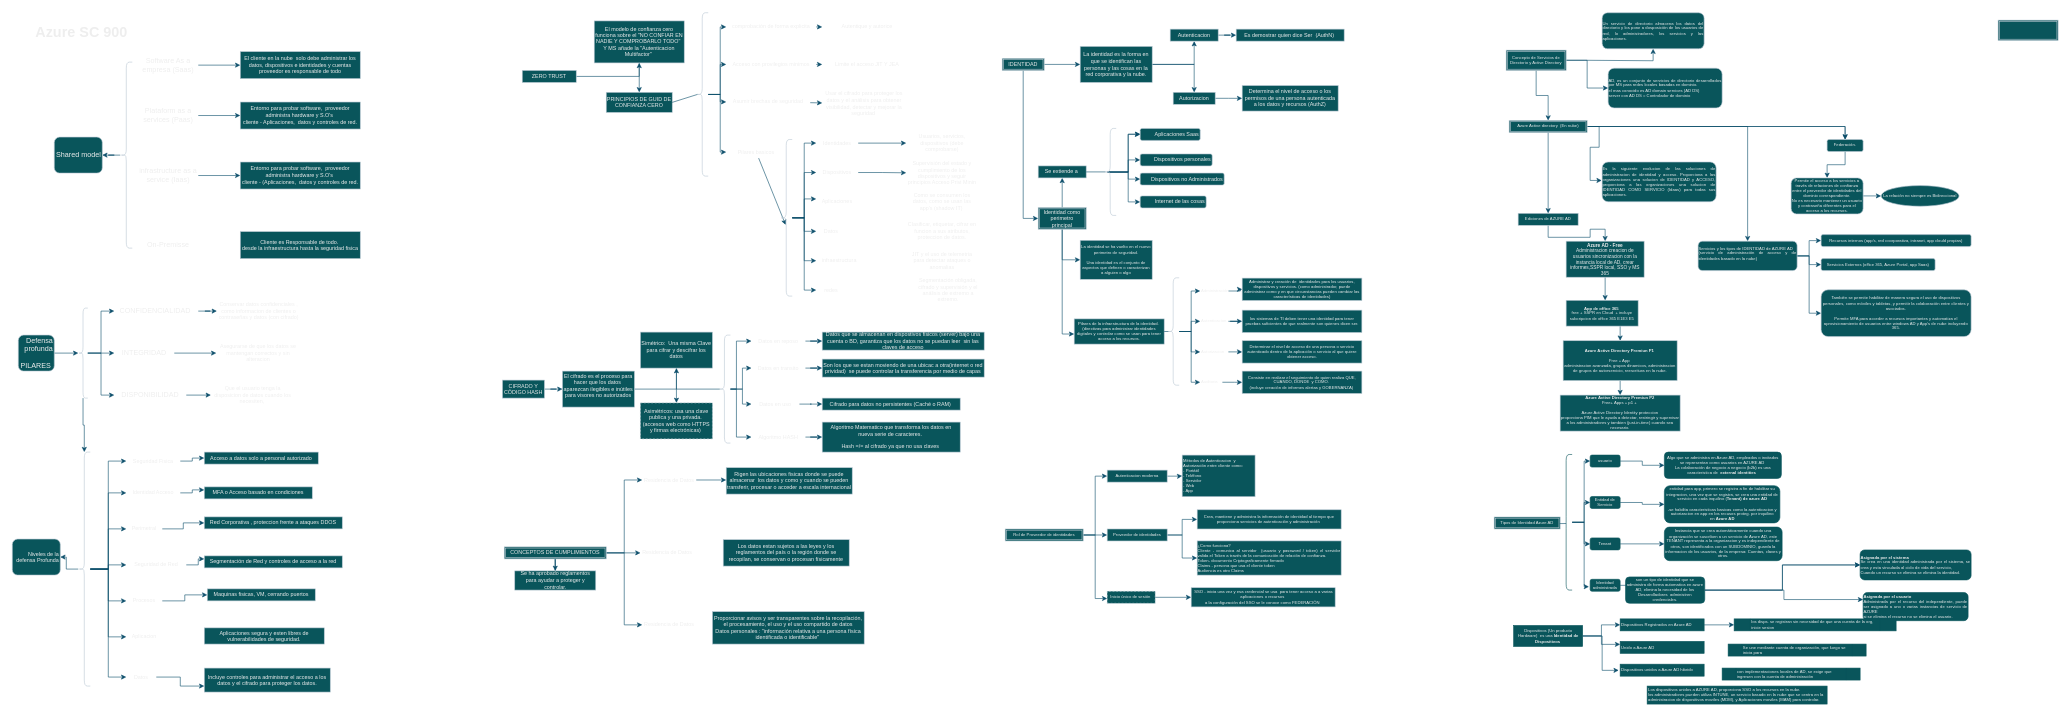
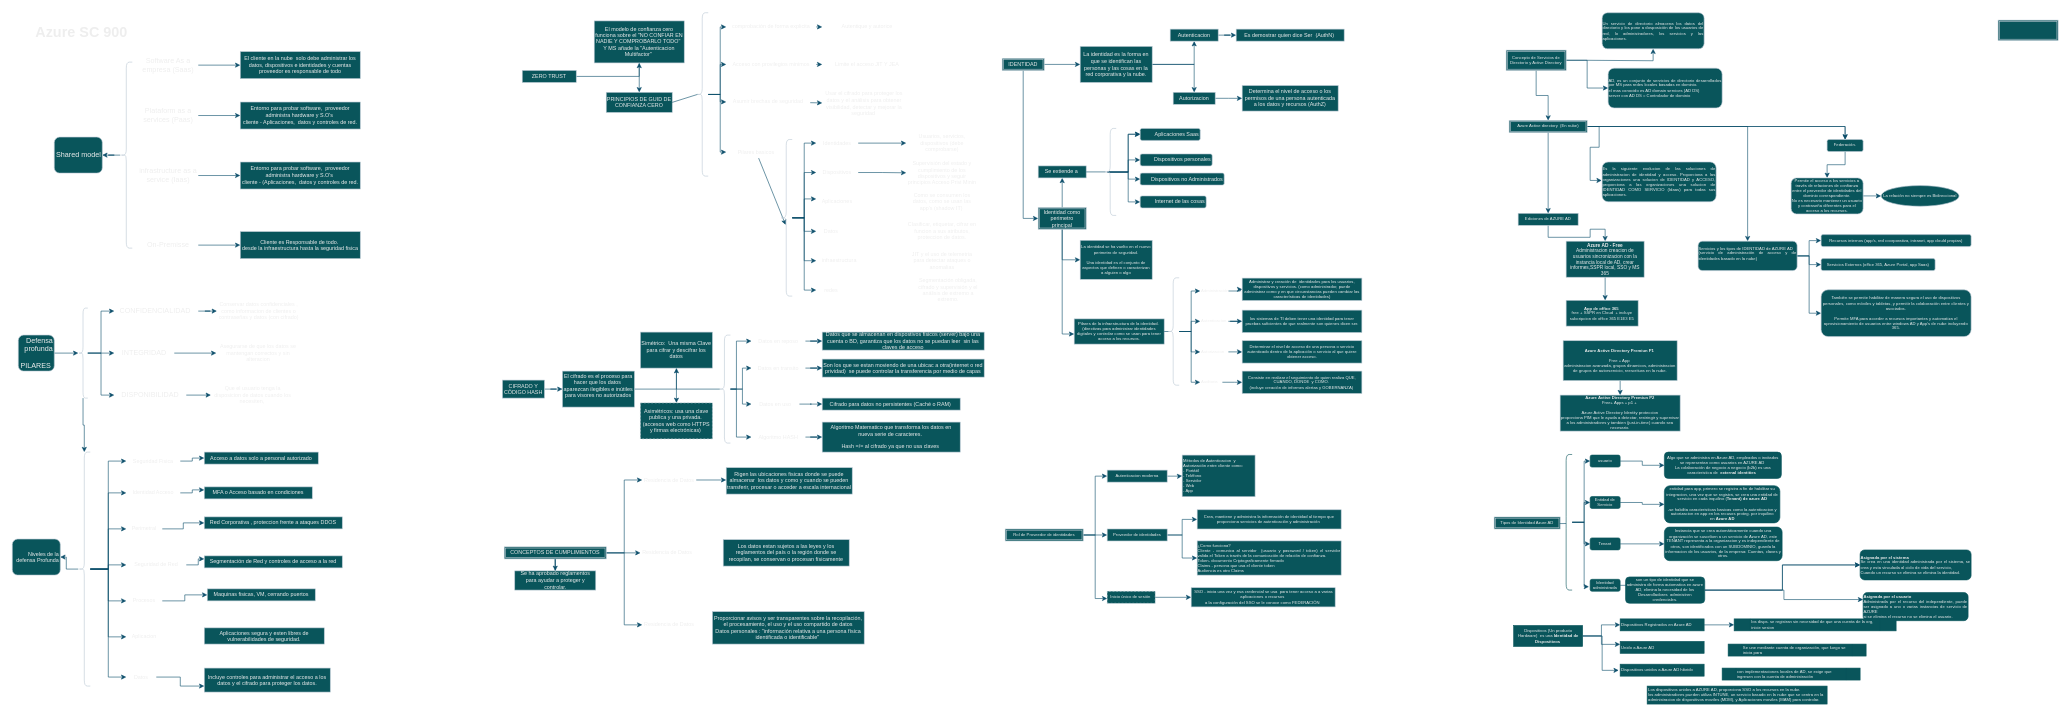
edge "On-Premisse" -> "Cliente es Responsable de todo. desde la infraestructura hasta la seguridad fisica": added
edge "App de office 365 free + SSPR en Cloud + incluye subcripcion de office 365 E1E3 E5" -> "Azure Active Directory Premiun P1 Free + App administracion avanzada, grupos dinamicos, administracion de grupos de autorservicio, reescritura en la nube.": removed
